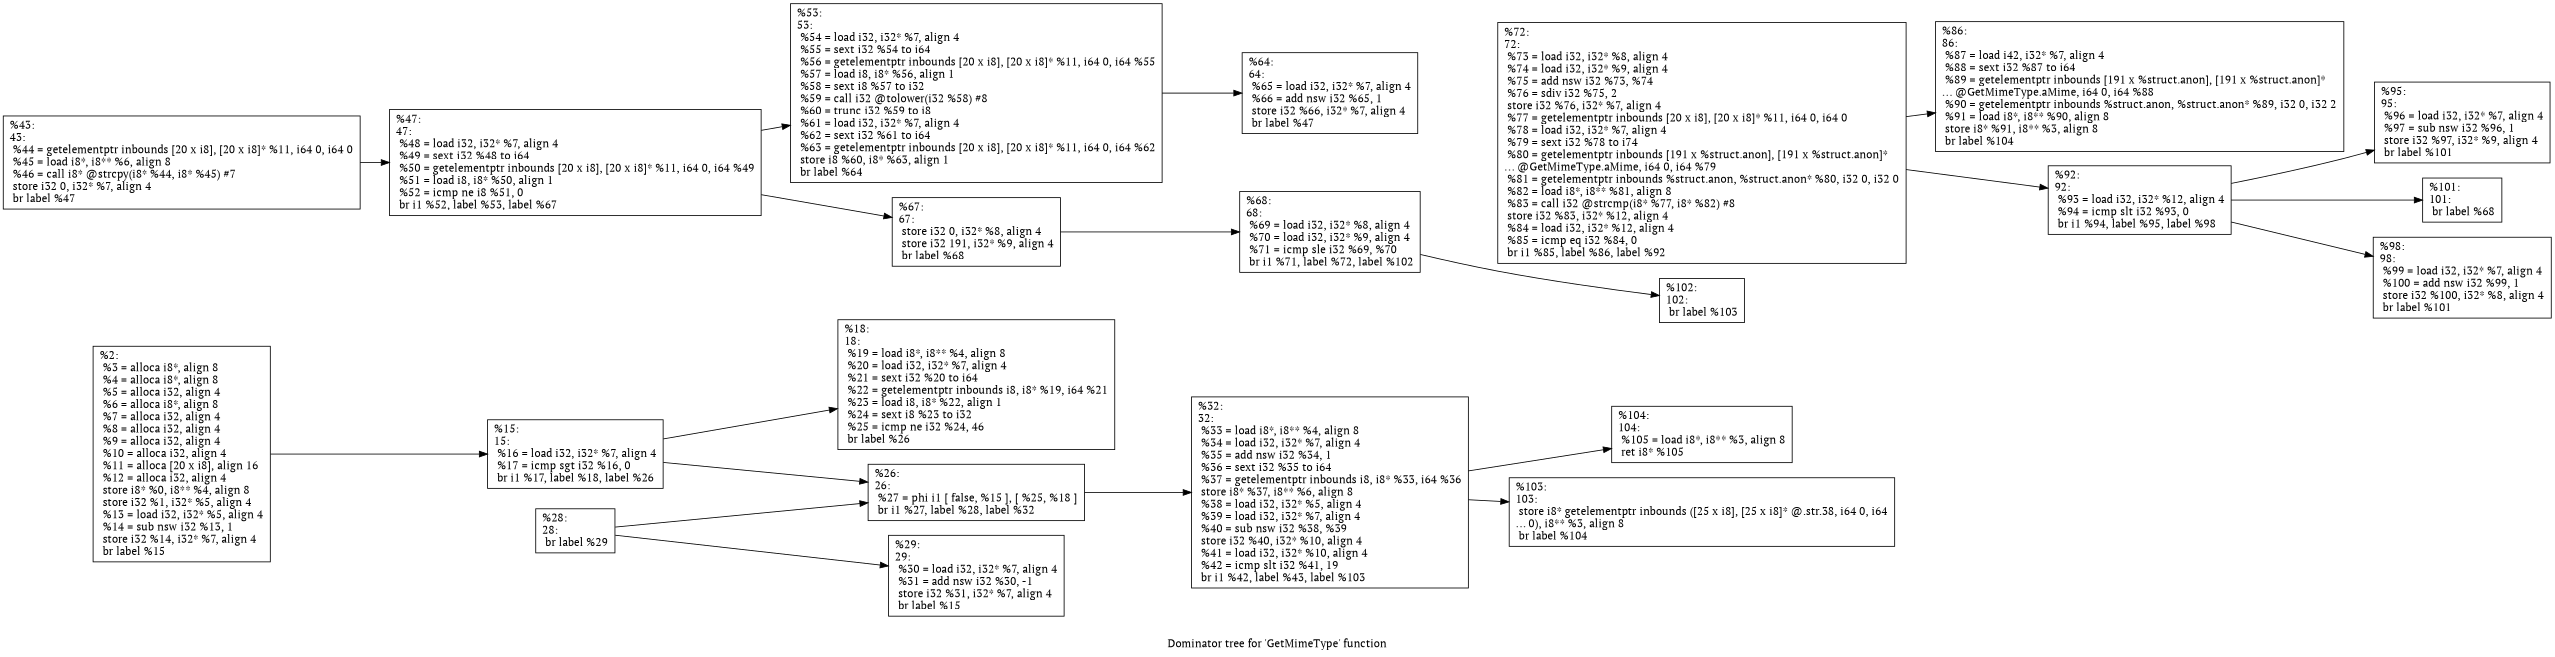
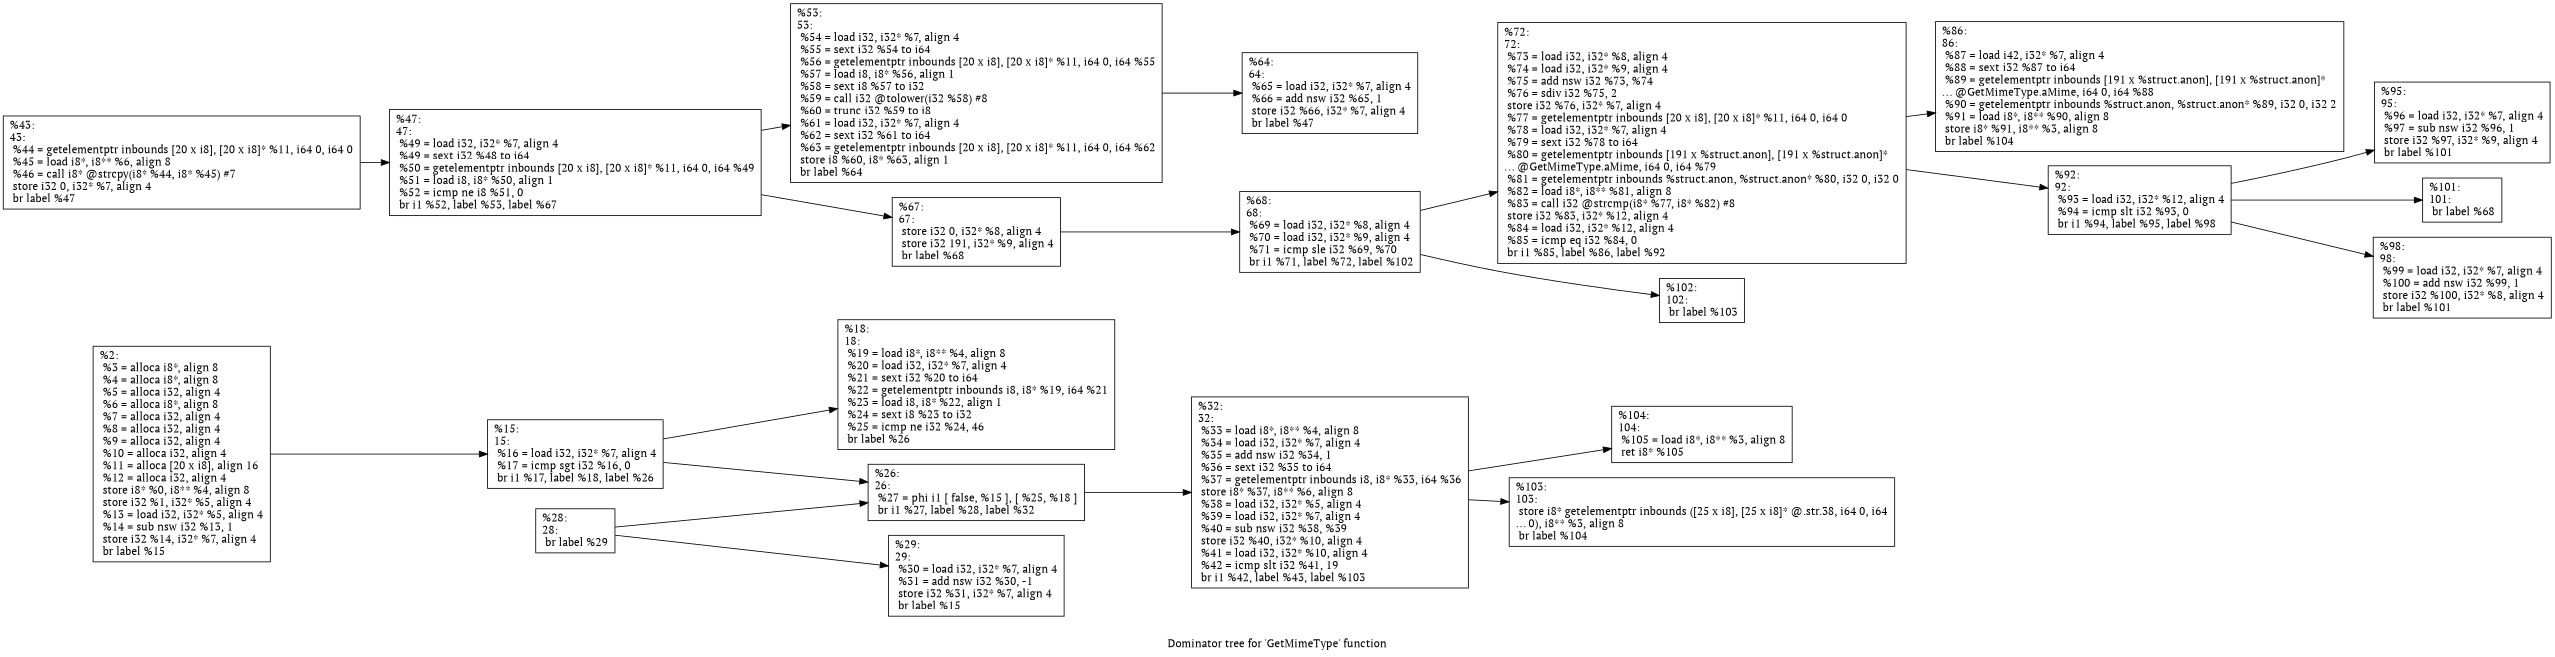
node "%72:": text "%79 = sext i32 %78 to i74" -> "%79 = sext i32 %78 to i64"
node "%47:": text "%48 = load i32, i32* %7, align 4" -> "%49 = load i32, i32* %7, align 4"
edge "%68:" -> "%72:": added
